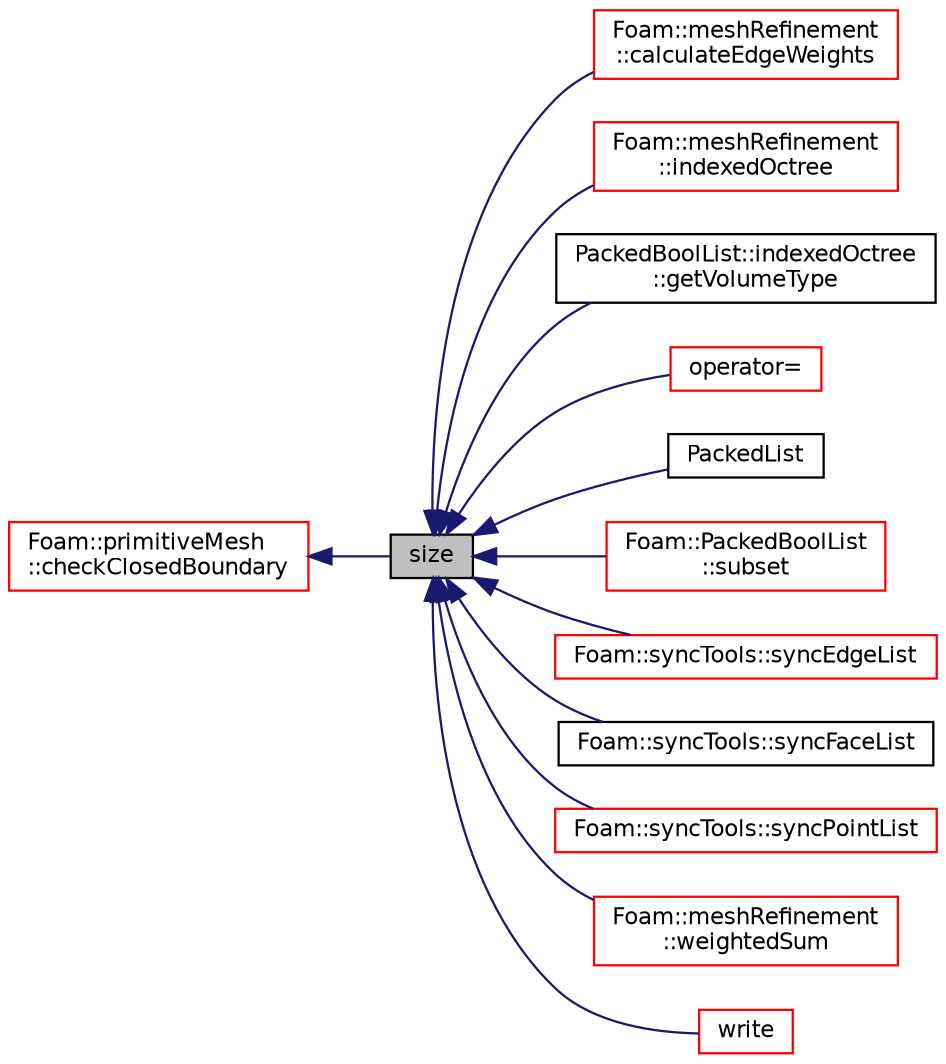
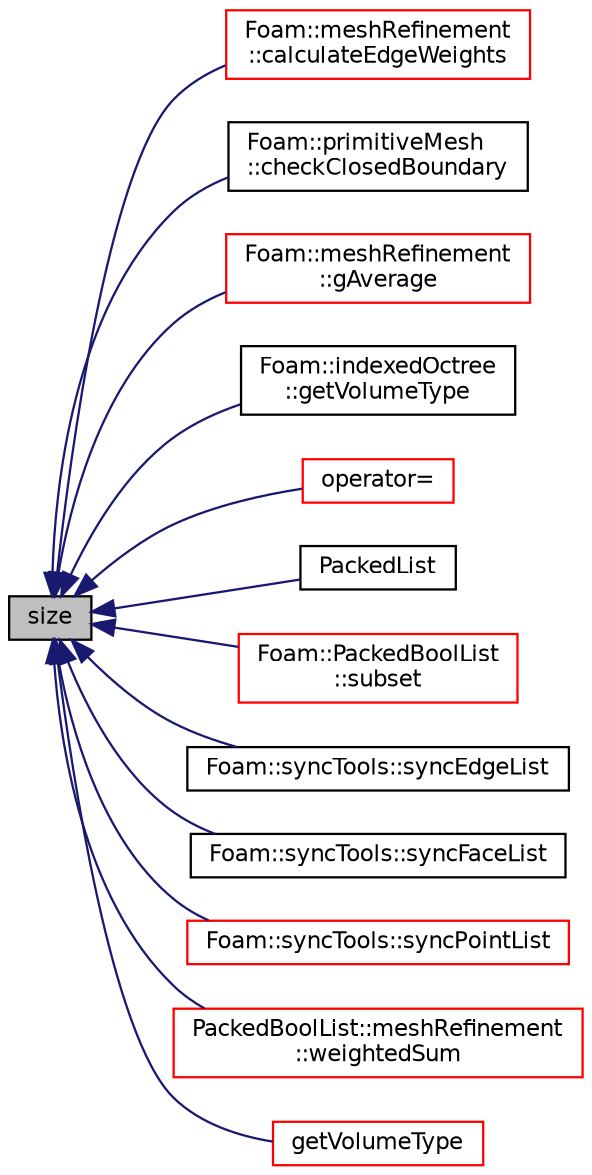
node "Foam::meshRefinement ::indexedOctree": label "Foam::meshRefinement ::indexedOctree" -> "Foam::meshRefinement ::gAverage"
node "PackedBoolList::indexedOctree ::getVolumeType": label "PackedBoolList::indexedOctree ::getVolumeType" -> "Foam::indexedOctree ::getVolumeType"
node "Foam::primitiveMesh ::checkClosedBoundary": color red -> black
edge "size" -> "Foam::primitiveMesh ::checkClosedBoundary": reversed
node "Foam::syncTools::syncEdgeList": color red -> black
node "Foam::meshRefinement ::weightedSum": label "Foam::meshRefinement ::weightedSum" -> "PackedBoolList::meshRefinement ::weightedSum"
node "write": label "write" -> "getVolumeType"
